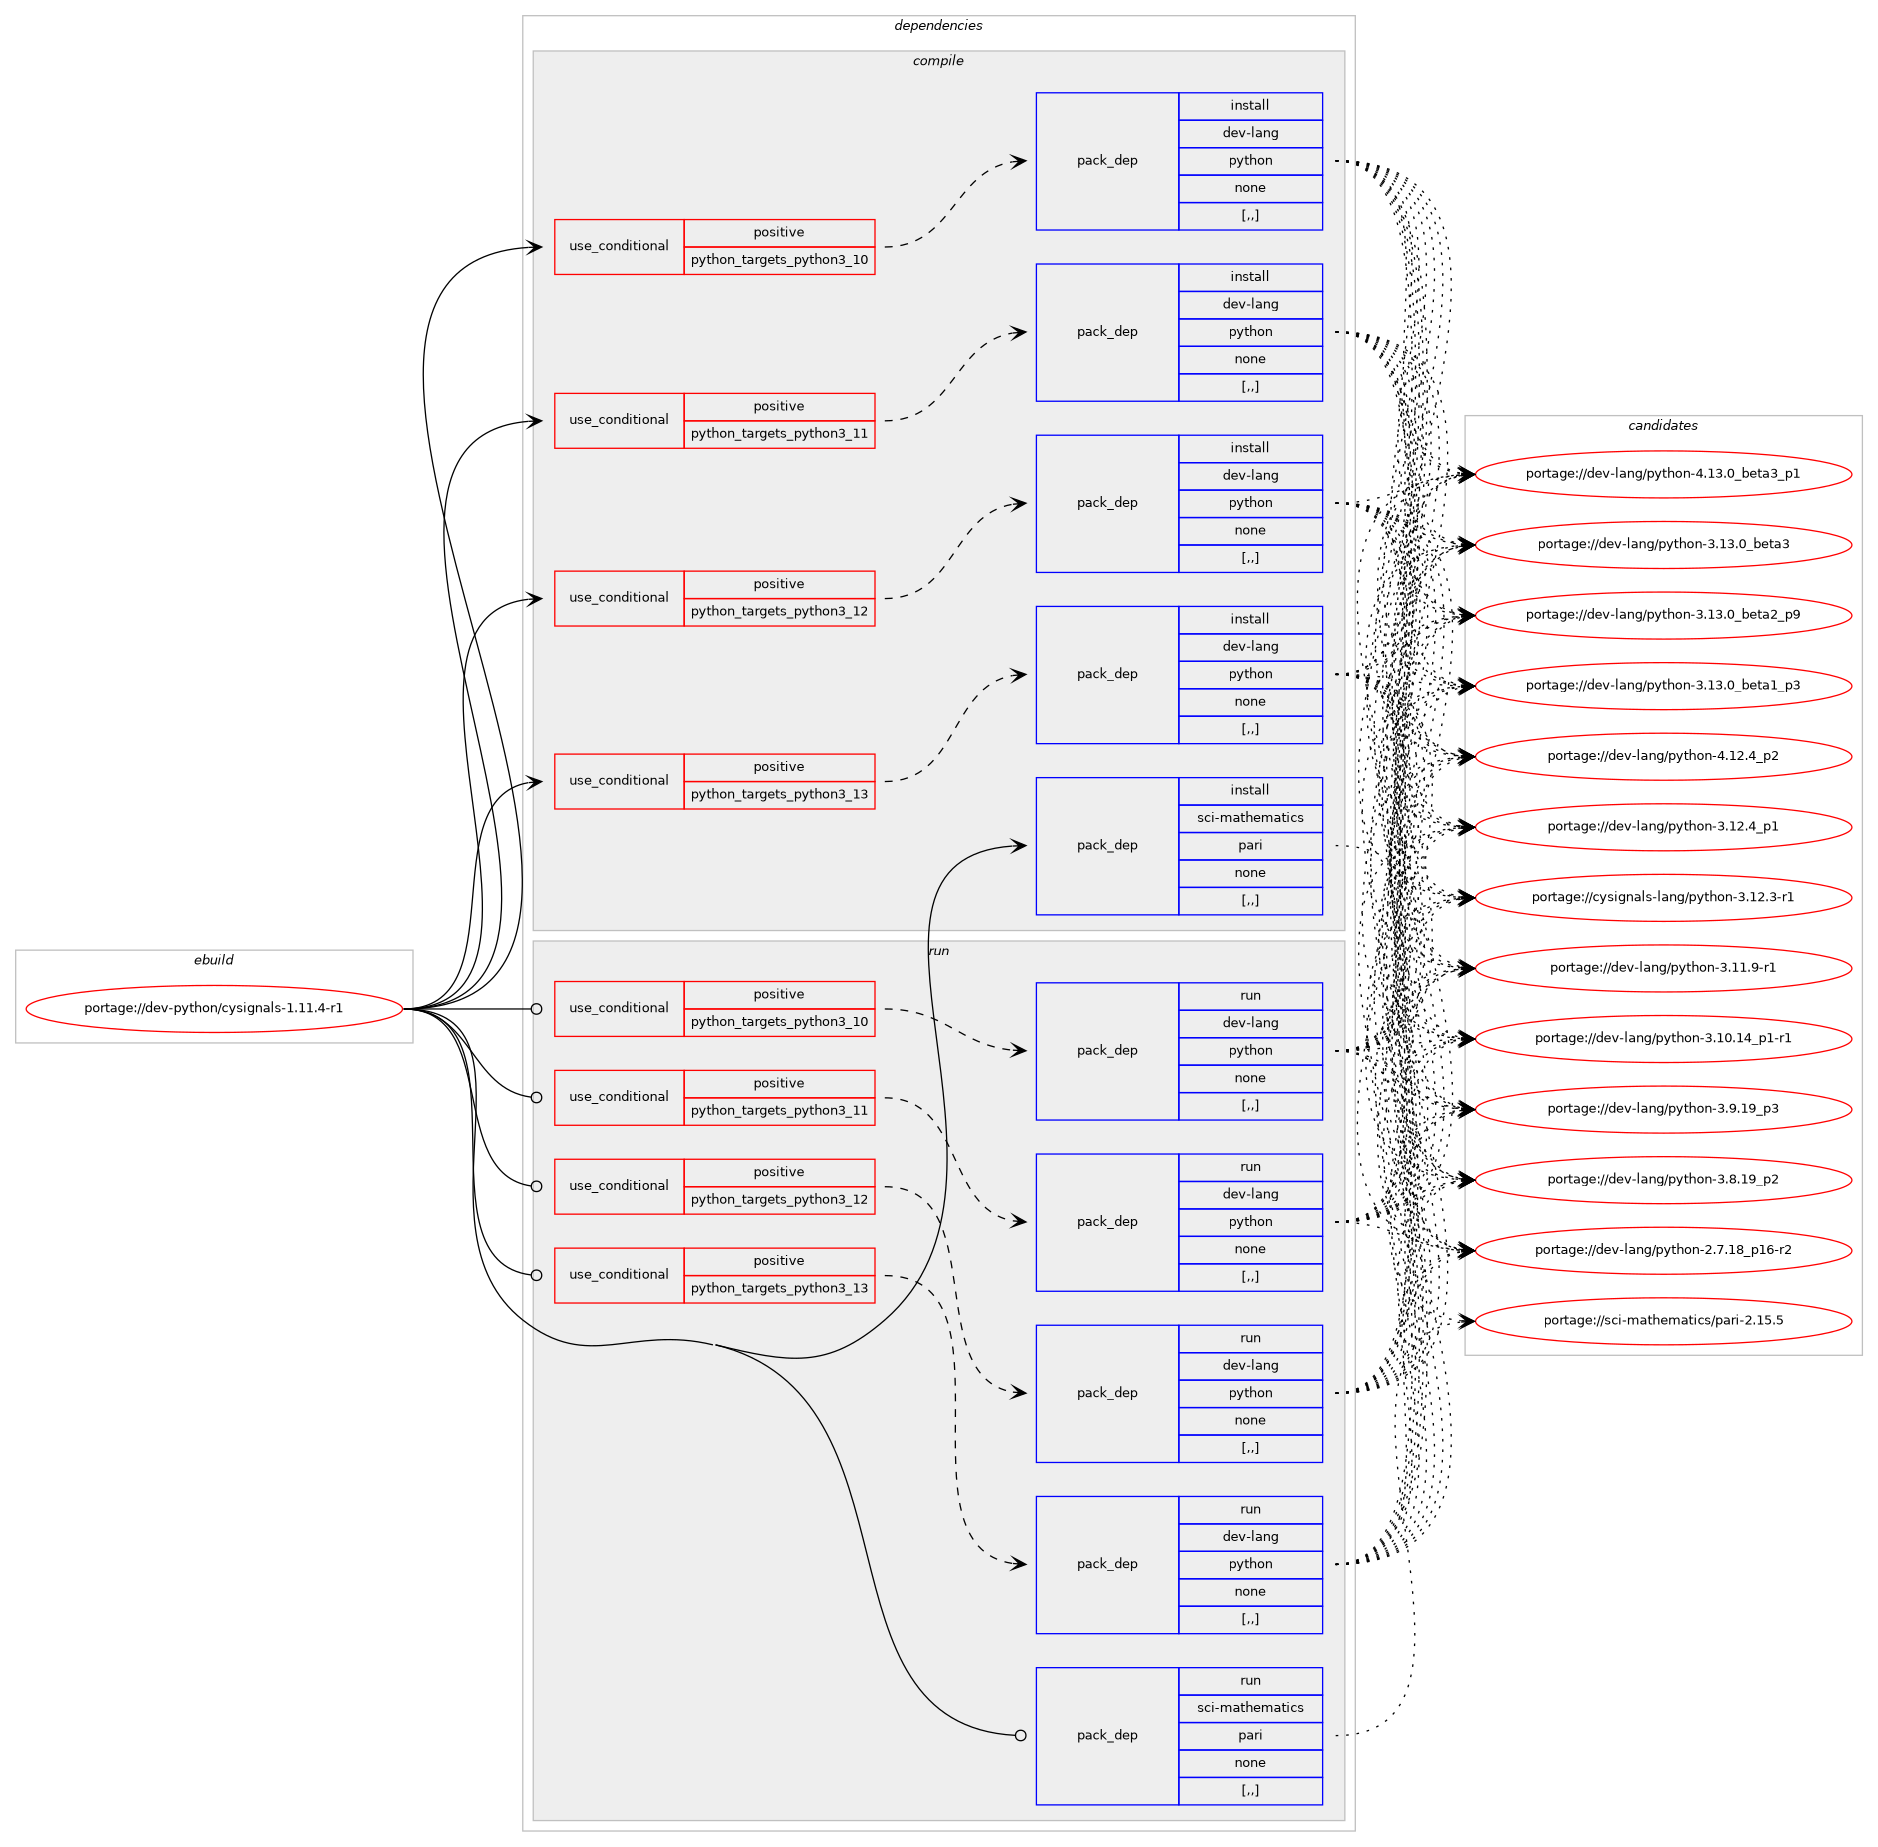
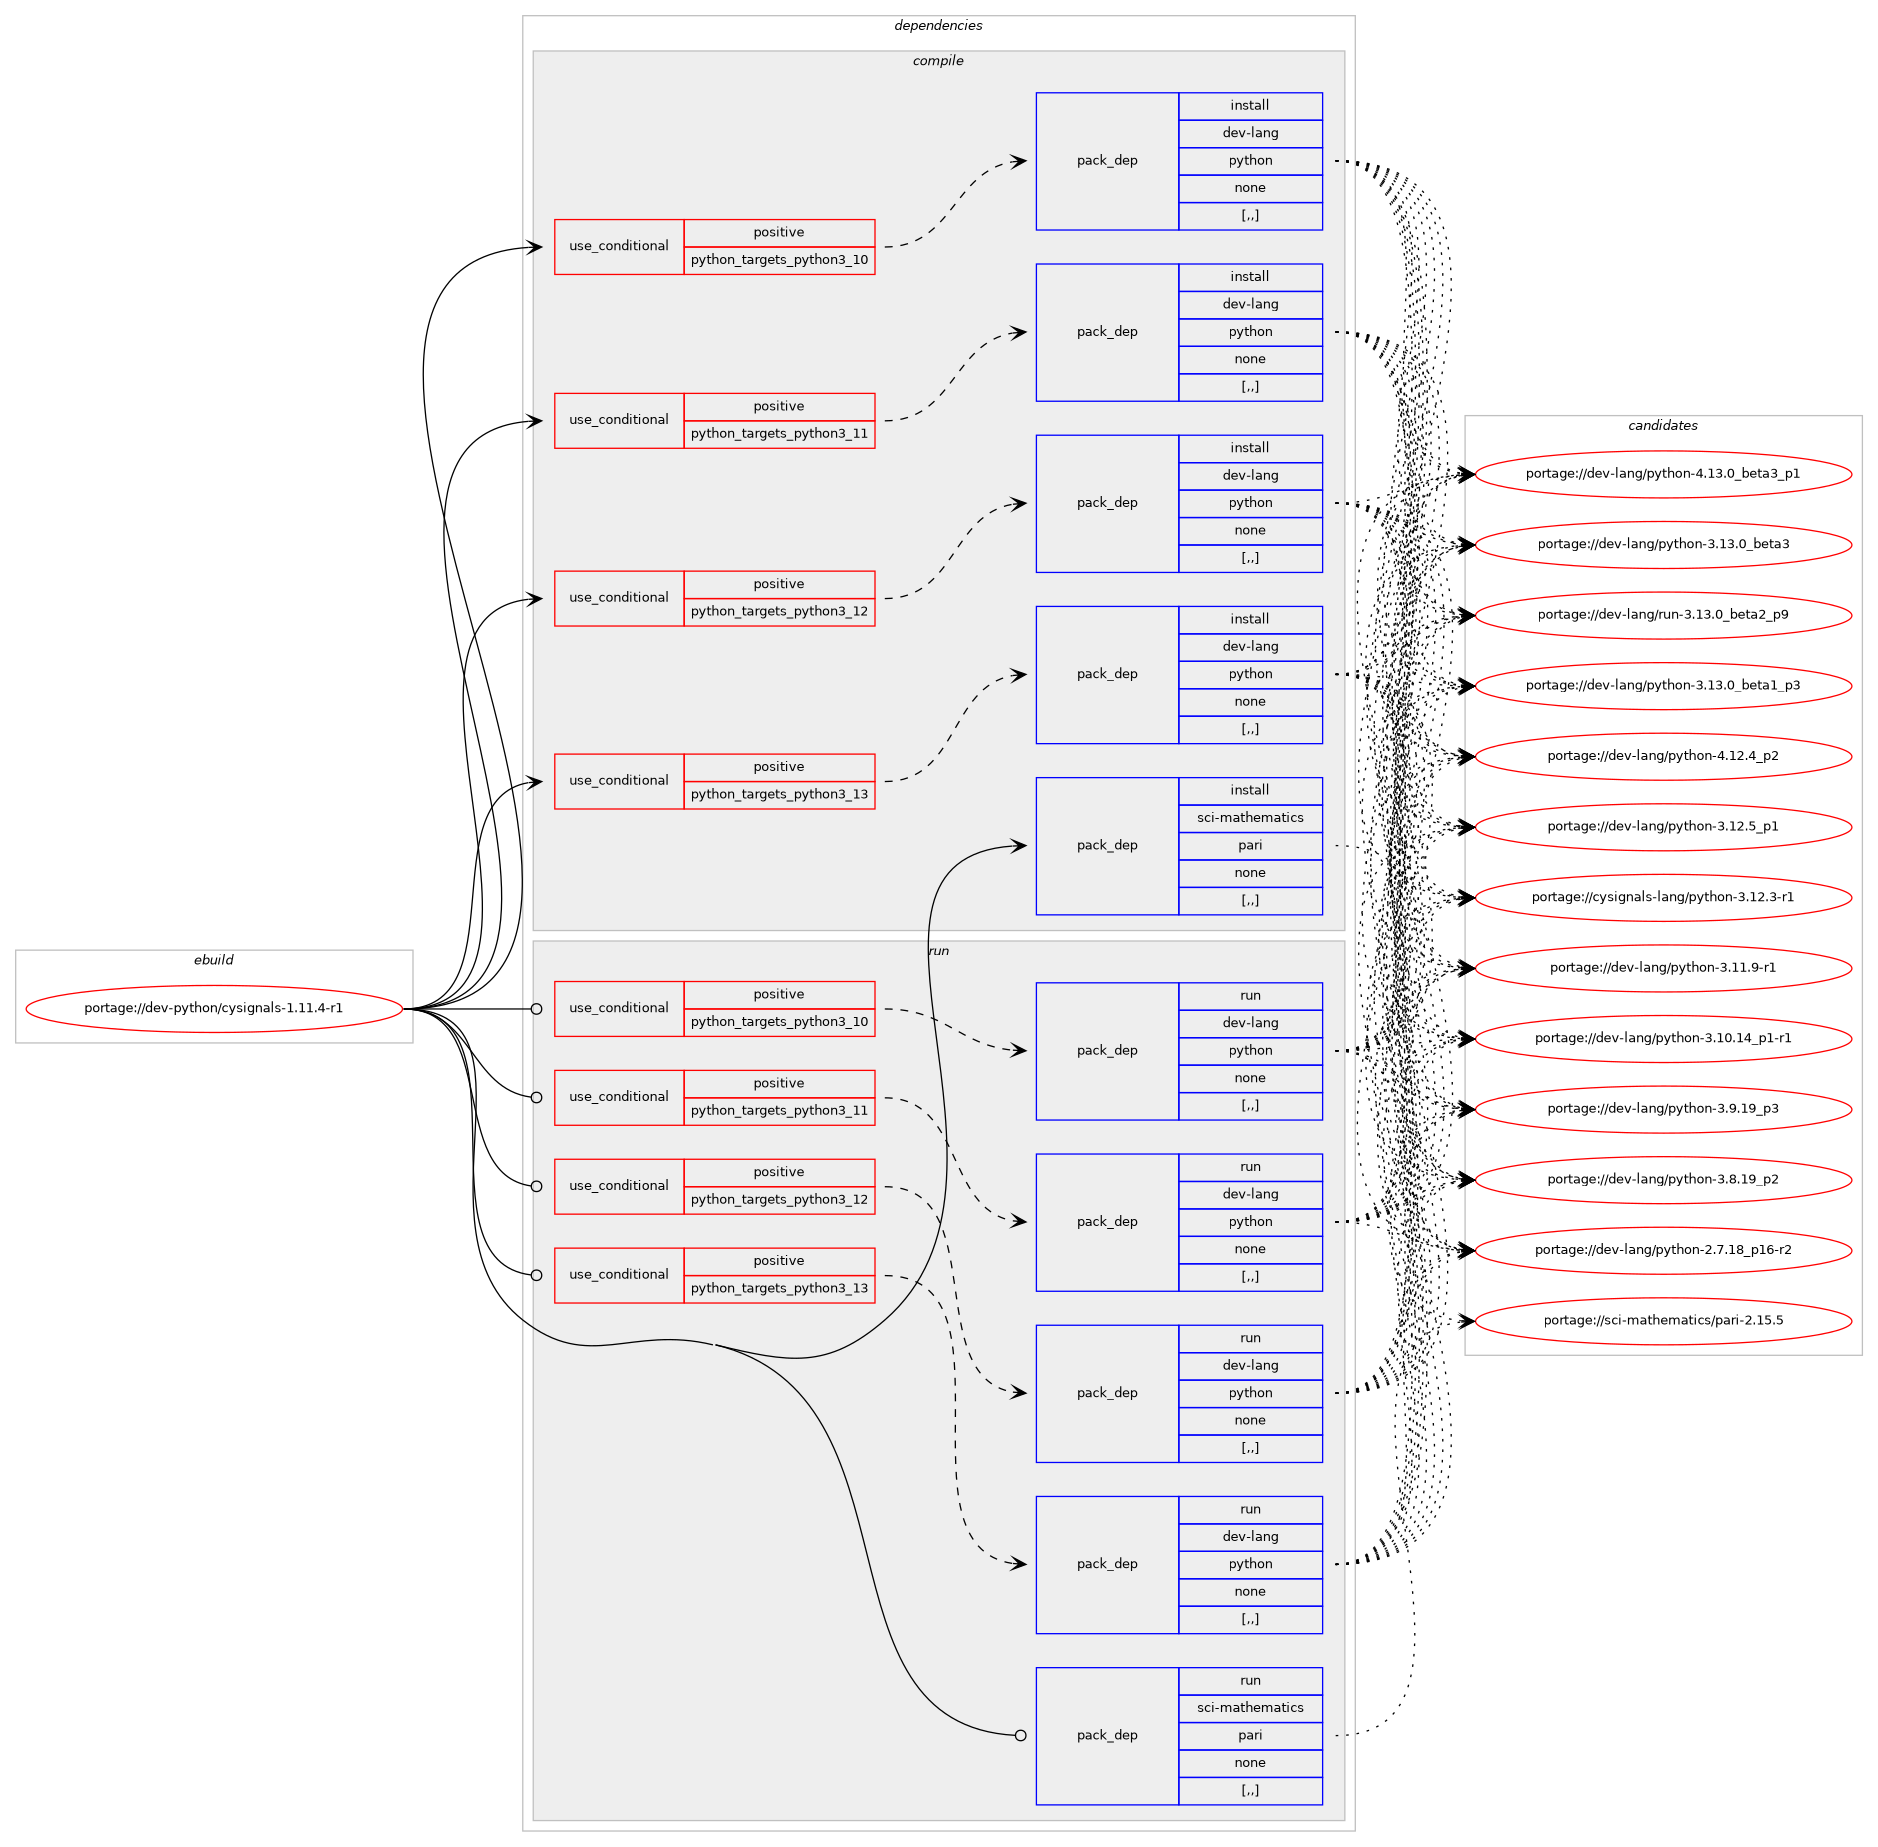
node "portage://dev-lang/python-3.13.0_beta2_p9": label "portage://dev-lang/python-3.13.0_beta2_p9" -> "portage://dev-lang/run-3.13.0_beta2_p9"
node "portage://dev-lang/python-3.12.4_p1": label "portage://dev-lang/python-3.12.4_p1" -> "portage://dev-lang/python-3.12.5_p1"
